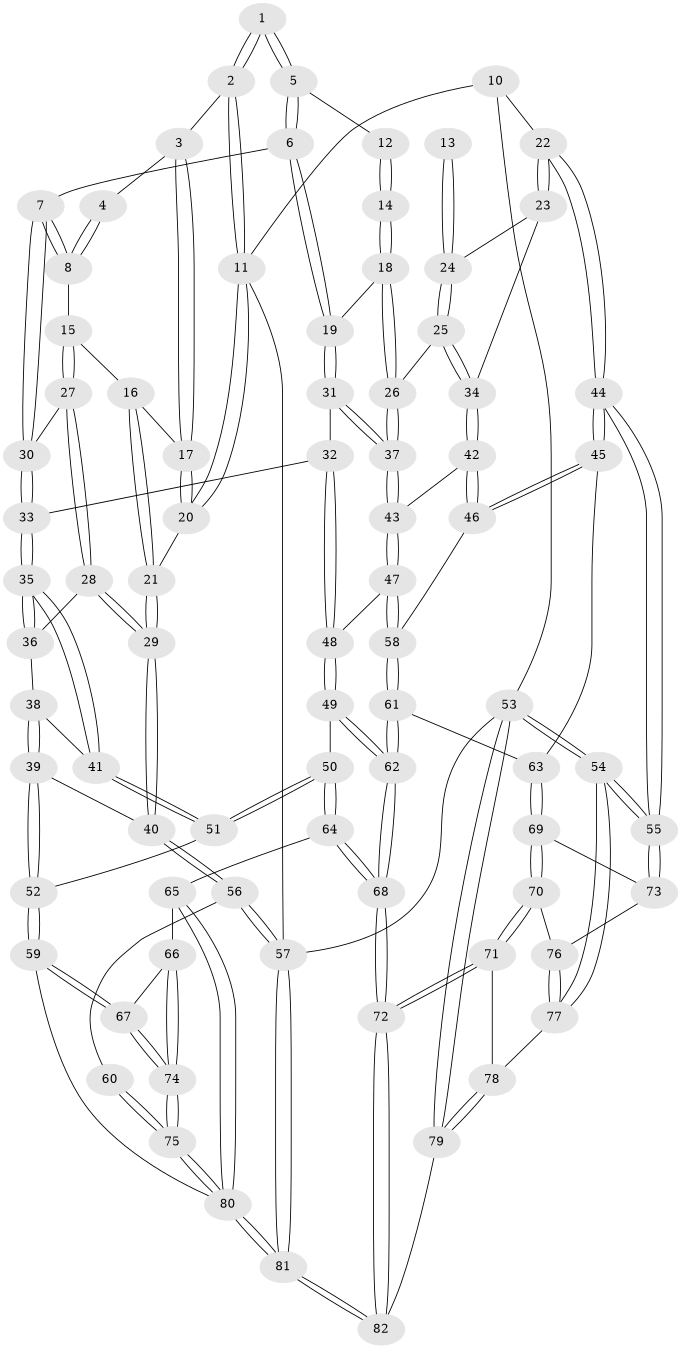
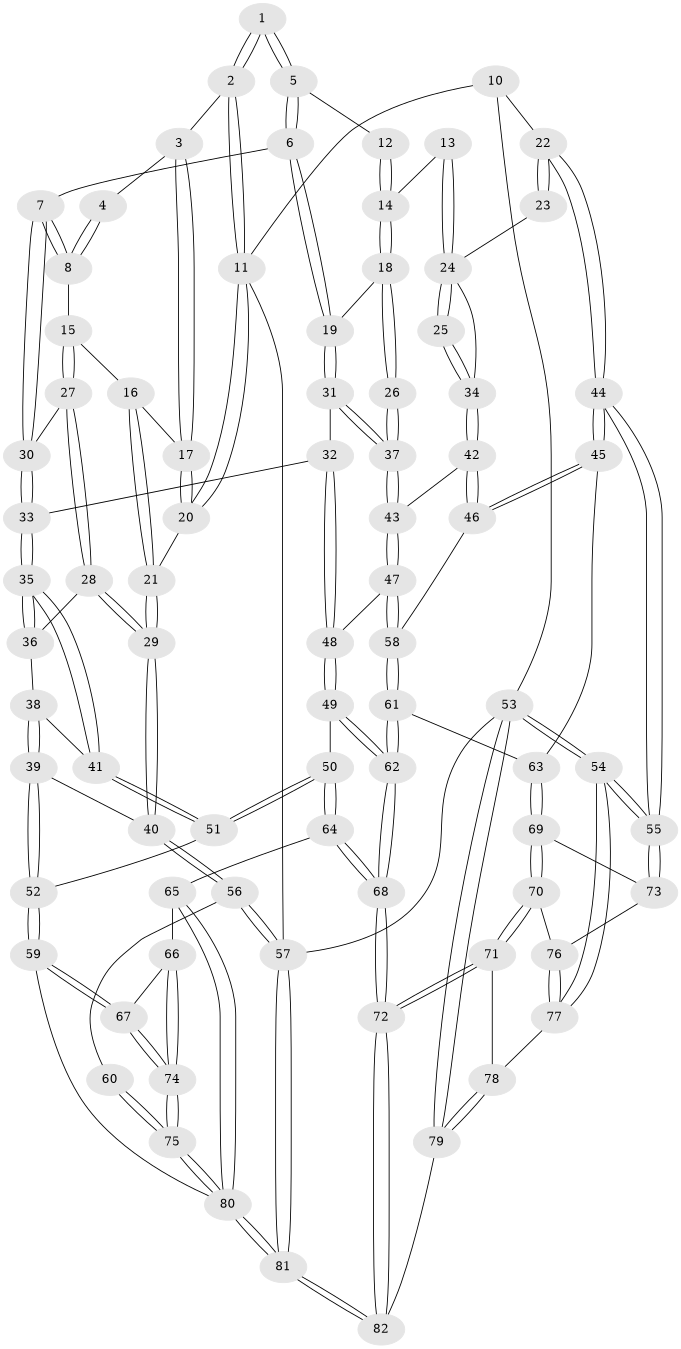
edge "13" -- "14": added
edge "23" -- "34": now "24" -- "34"
edge "25" -- "26": removed
